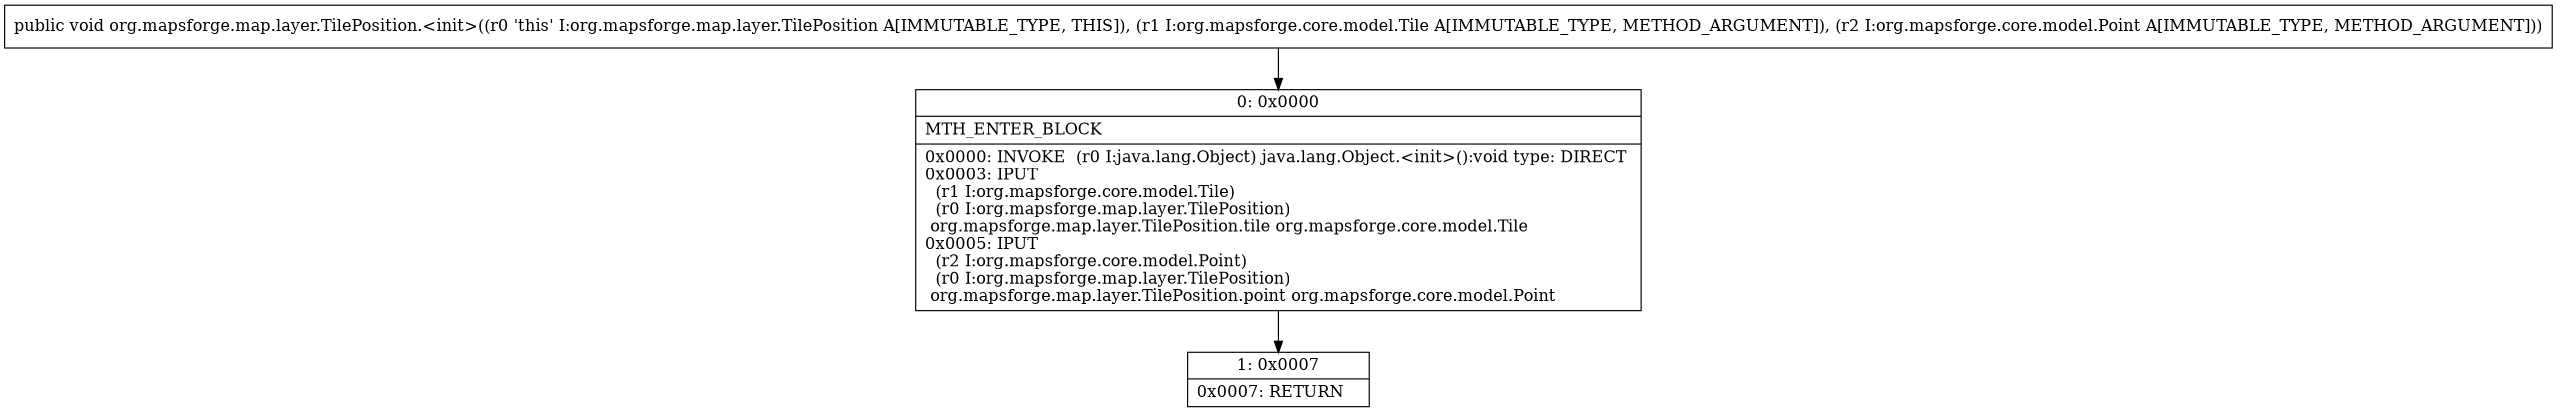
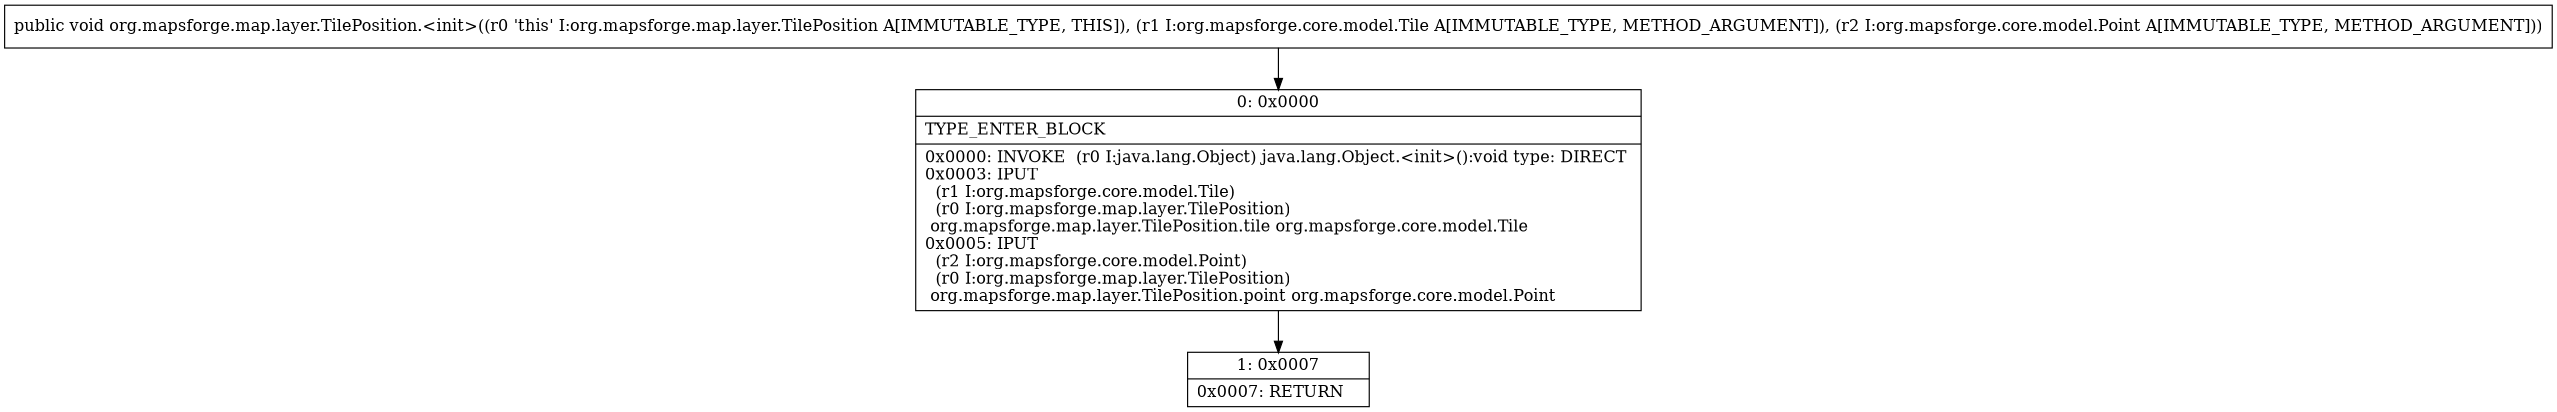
node "0: 0x0000": text "MTH_ENTER_BLOCK" -> "TYPE_ENTER_BLOCK"
